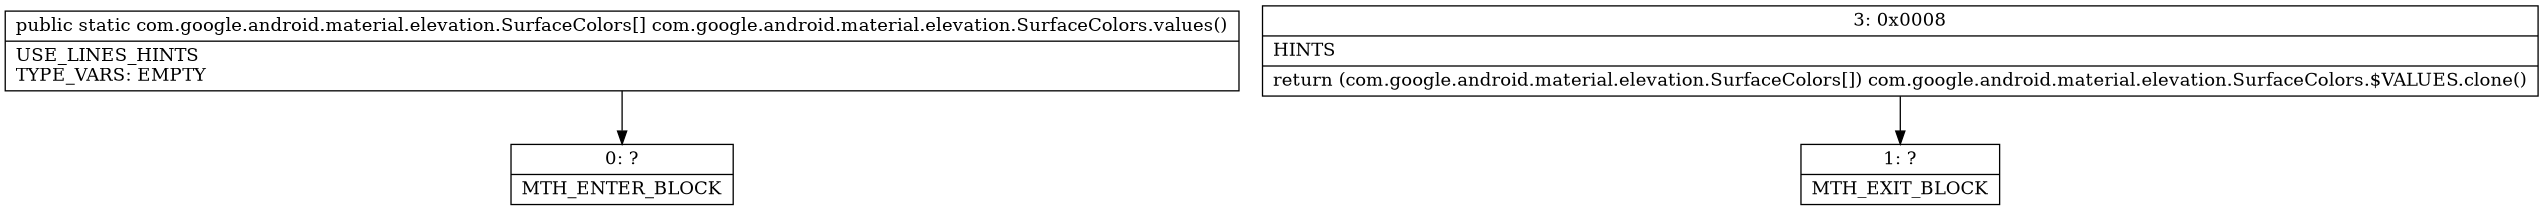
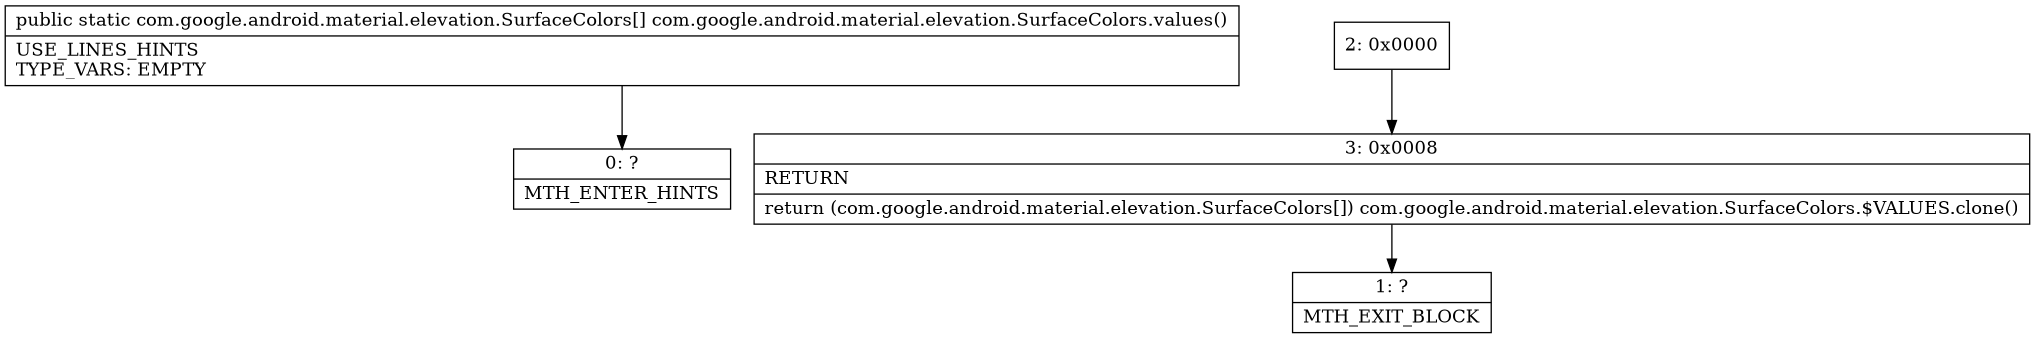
node "2: 0x0000": added
node "3: 0x0008": text "HINTS" -> "RETURN"
node "0: ?": text "MTH_ENTER_BLOCK" -> "MTH_ENTER_HINTS"
